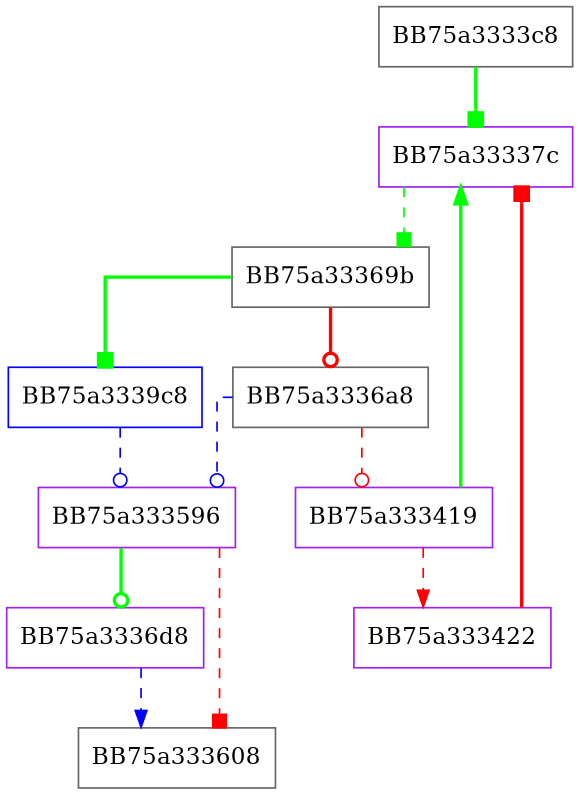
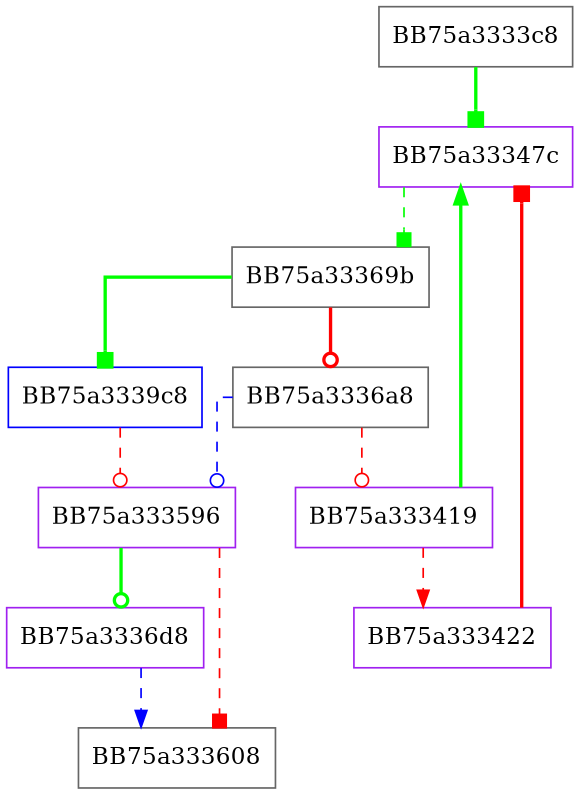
node "BB75a33337c": label "BB75a33337c" -> "BB75a33347c"
edge "BB75a3339c8" -> "BB75a333596": color blue -> red
